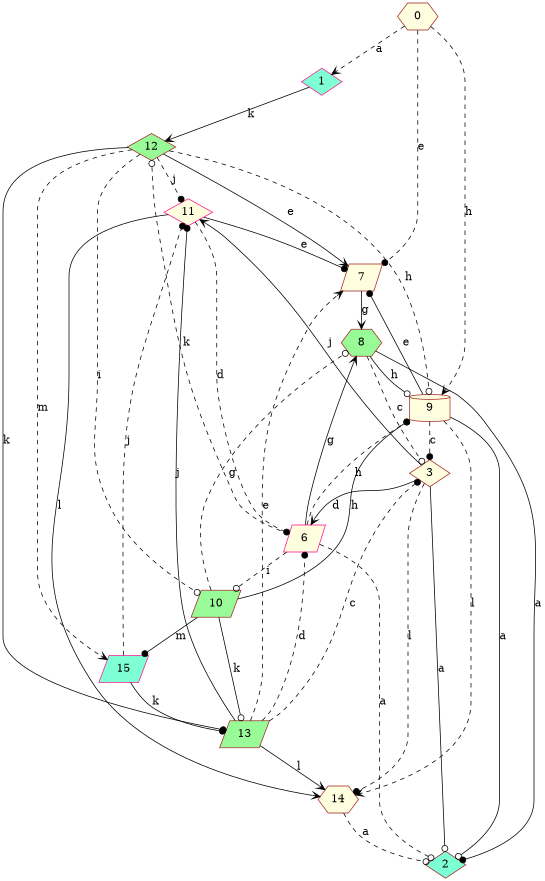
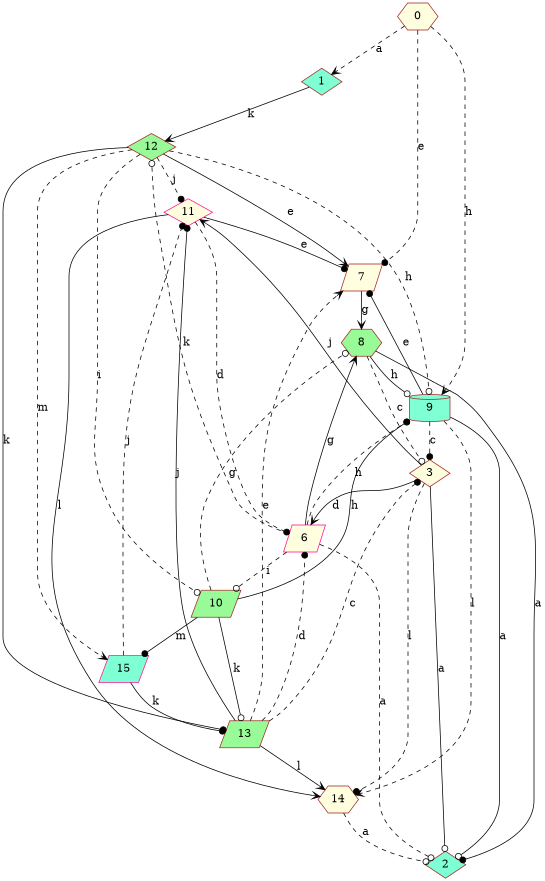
node "1": color deeppink -> brown
node "9": fillcolor lightyellow -> aquamarine
